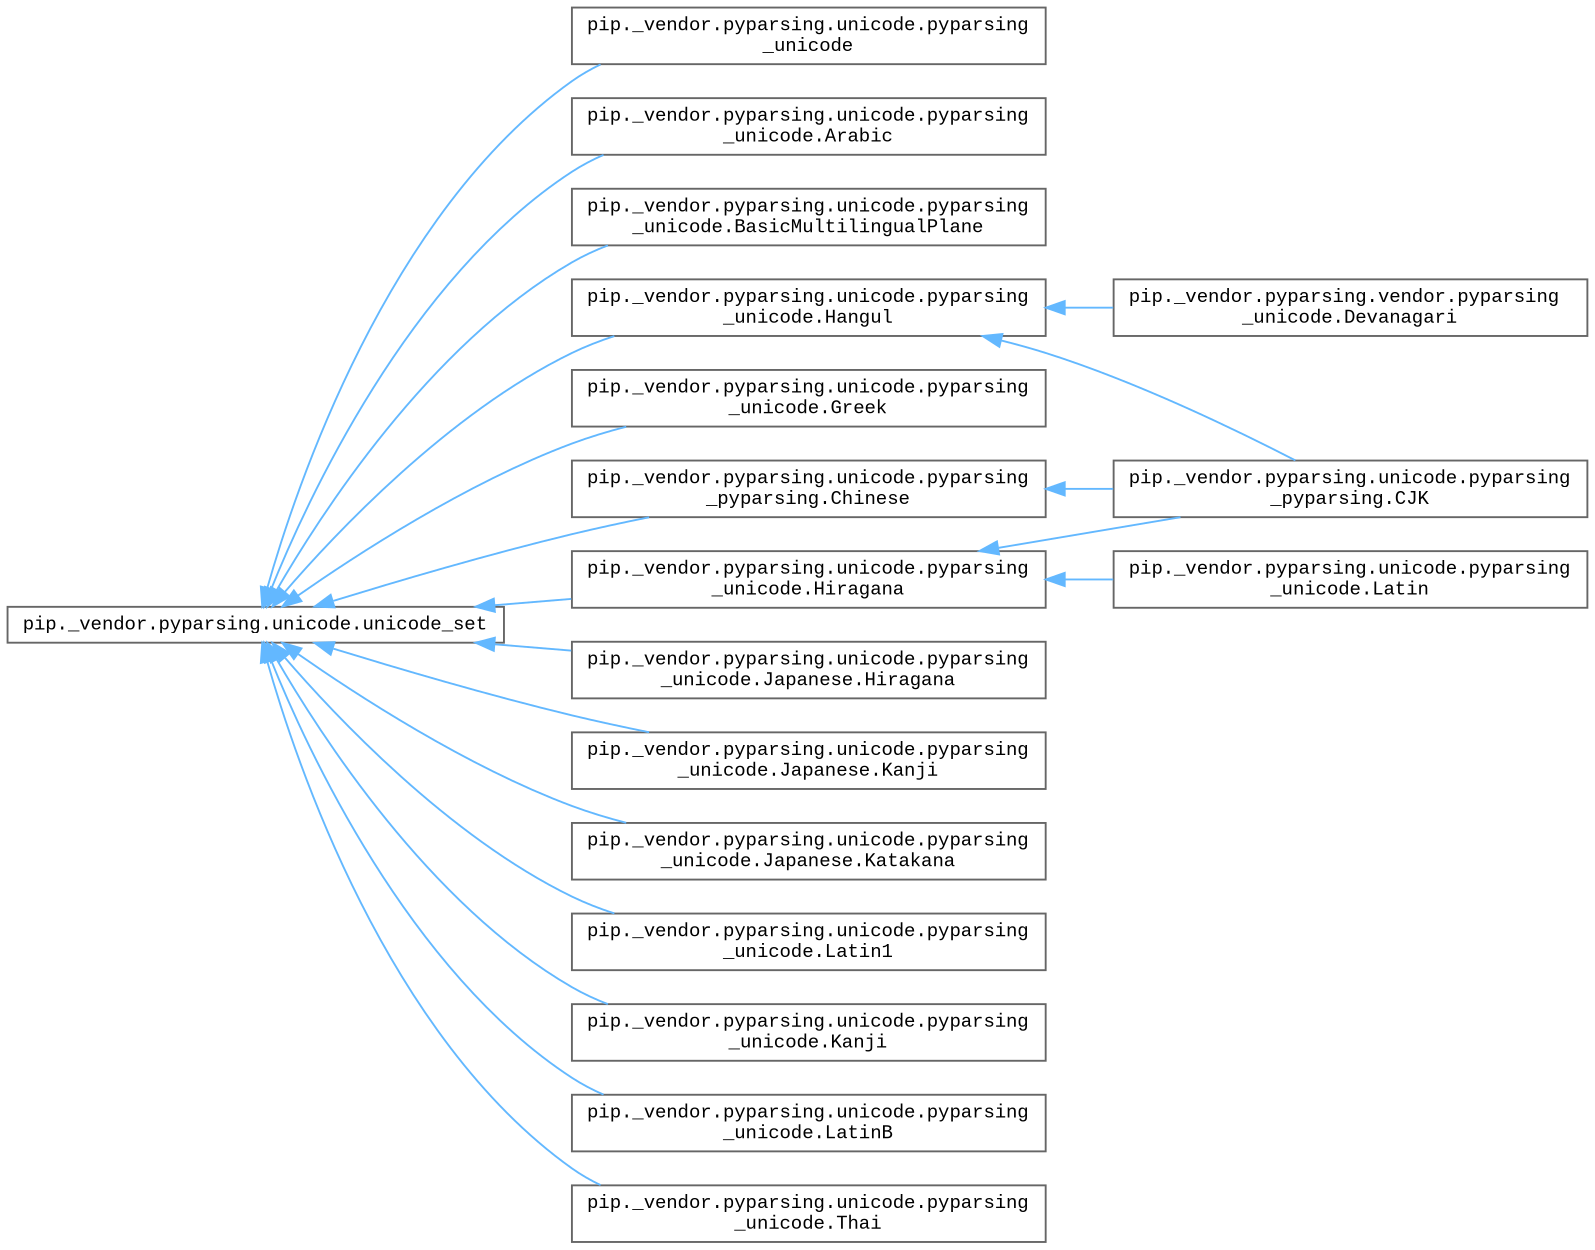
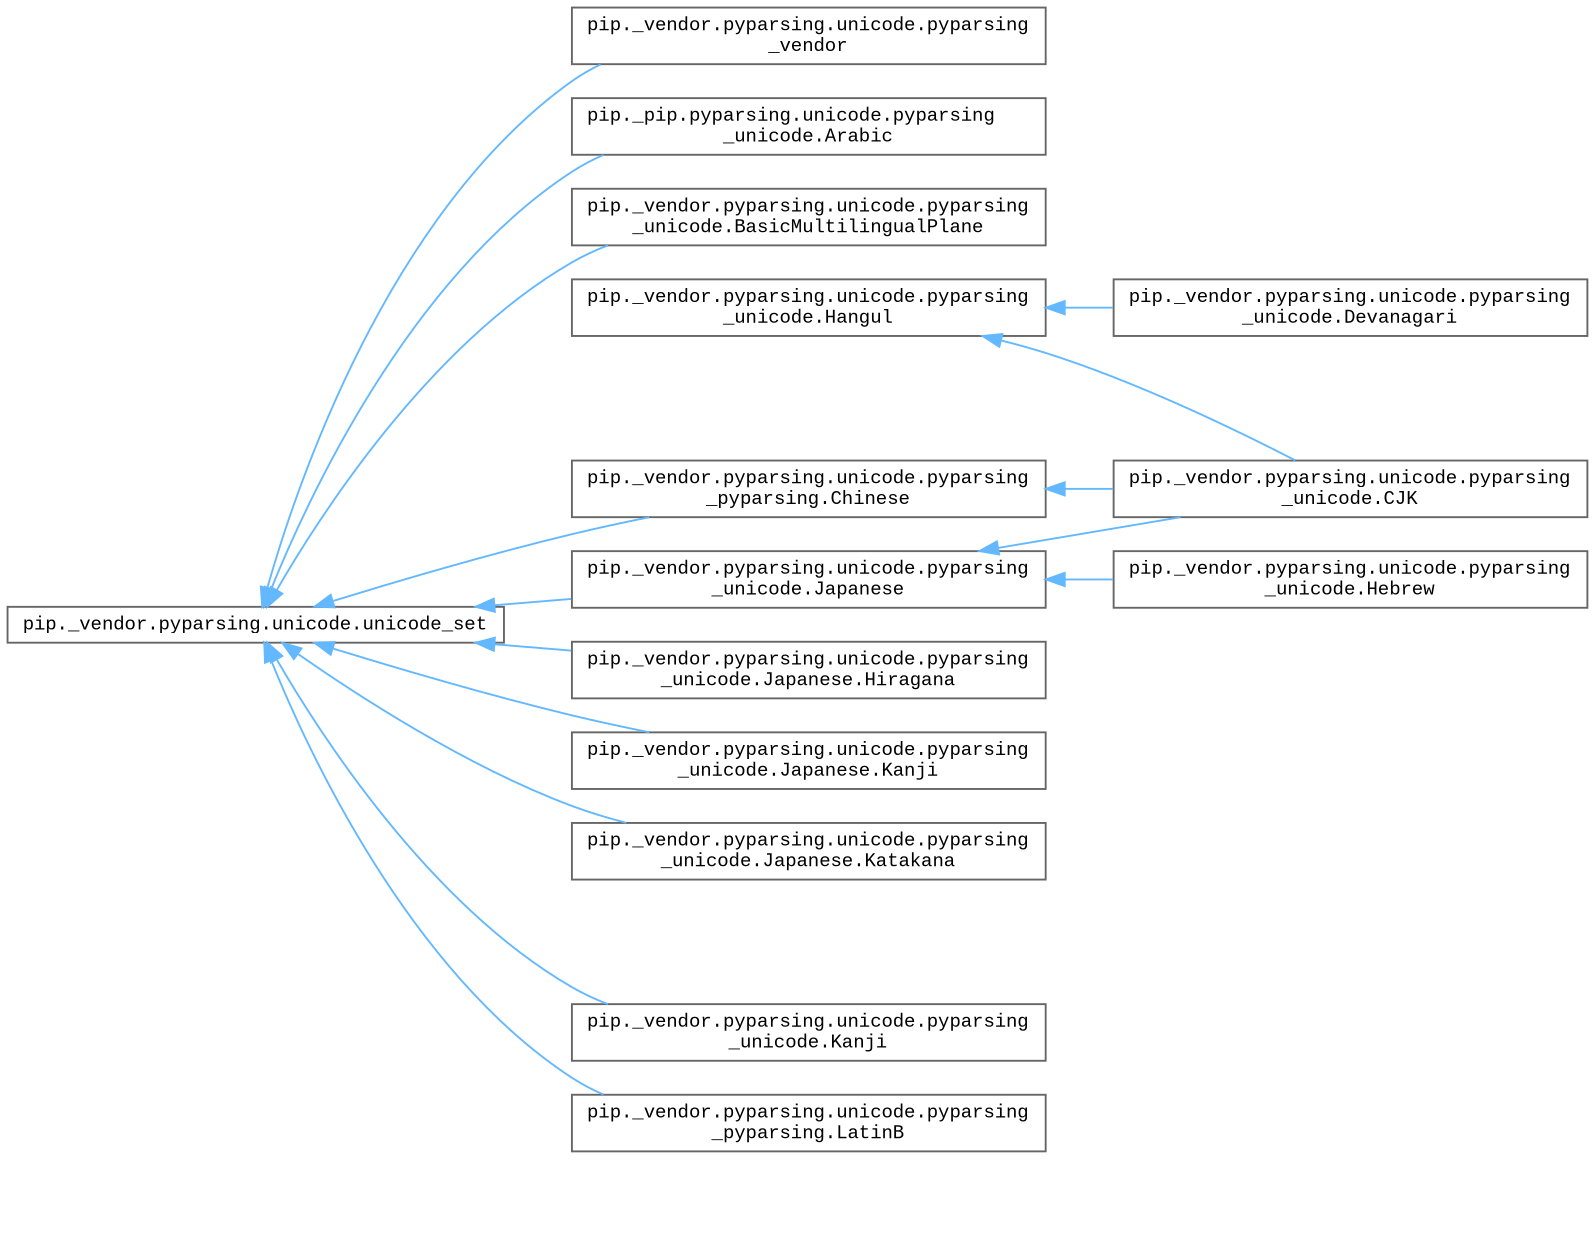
node "pip._vendor.pyparsing.unicode.pyparsing _unicode": label "pip._vendor.pyparsing.unicode.pyparsing _unicode" -> "pip._vendor.pyparsing.unicode.pyparsing _vendor"
node "pip._vendor.pyparsing.unicode.pyparsing _unicode.Arabic": label "pip._vendor.pyparsing.unicode.pyparsing _unicode.Arabic" -> "pip._pip.pyparsing.unicode.pyparsing _unicode.Arabic"
node "pip._vendor.pyparsing.vendor.pyparsing _unicode.Devanagari": label "pip._vendor.pyparsing.vendor.pyparsing _unicode.Devanagari" -> "pip._vendor.pyparsing.unicode.pyparsing _unicode.Devanagari"
node "pip._vendor.pyparsing.unicode.pyparsing _unicode.Greek": removed
edge "pip._vendor.pyparsing.unicode.pyparsing _unicode.Hangul" -> "pip._vendor.pyparsing.unicode.unicode_set": removed
node "pip._vendor.pyparsing.unicode.pyparsing _pyparsing.CJK": label "pip._vendor.pyparsing.unicode.pyparsing _pyparsing.CJK" -> "pip._vendor.pyparsing.unicode.pyparsing _unicode.CJK"
node "pip._vendor.pyparsing.unicode.pyparsing _unicode.Hiragana": label "pip._vendor.pyparsing.unicode.pyparsing _unicode.Hiragana" -> "pip._vendor.pyparsing.unicode.pyparsing _unicode.Japanese"
node "pip._vendor.pyparsing.unicode.pyparsing _unicode.Latin": label "pip._vendor.pyparsing.unicode.pyparsing _unicode.Latin" -> "pip._vendor.pyparsing.unicode.pyparsing _unicode.Hebrew"
node "pip._vendor.pyparsing.unicode.pyparsing _unicode.Latin1": removed
node "pip._vendor.pyparsing.unicode.pyparsing _unicode.LatinB": label "pip._vendor.pyparsing.unicode.pyparsing _unicode.LatinB" -> "pip._vendor.pyparsing.unicode.pyparsing _pyparsing.LatinB"
node "pip._vendor.pyparsing.unicode.pyparsing _unicode.Thai": removed
